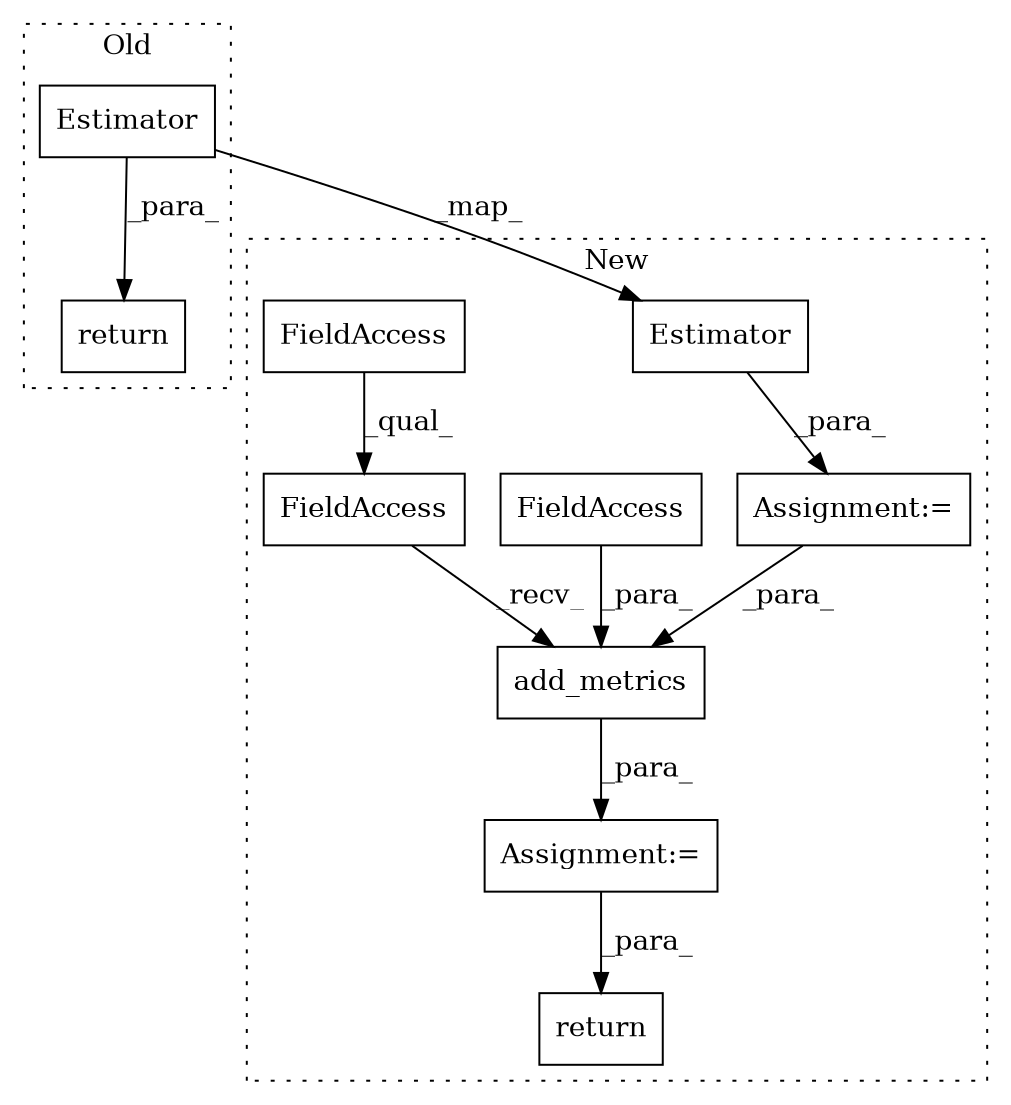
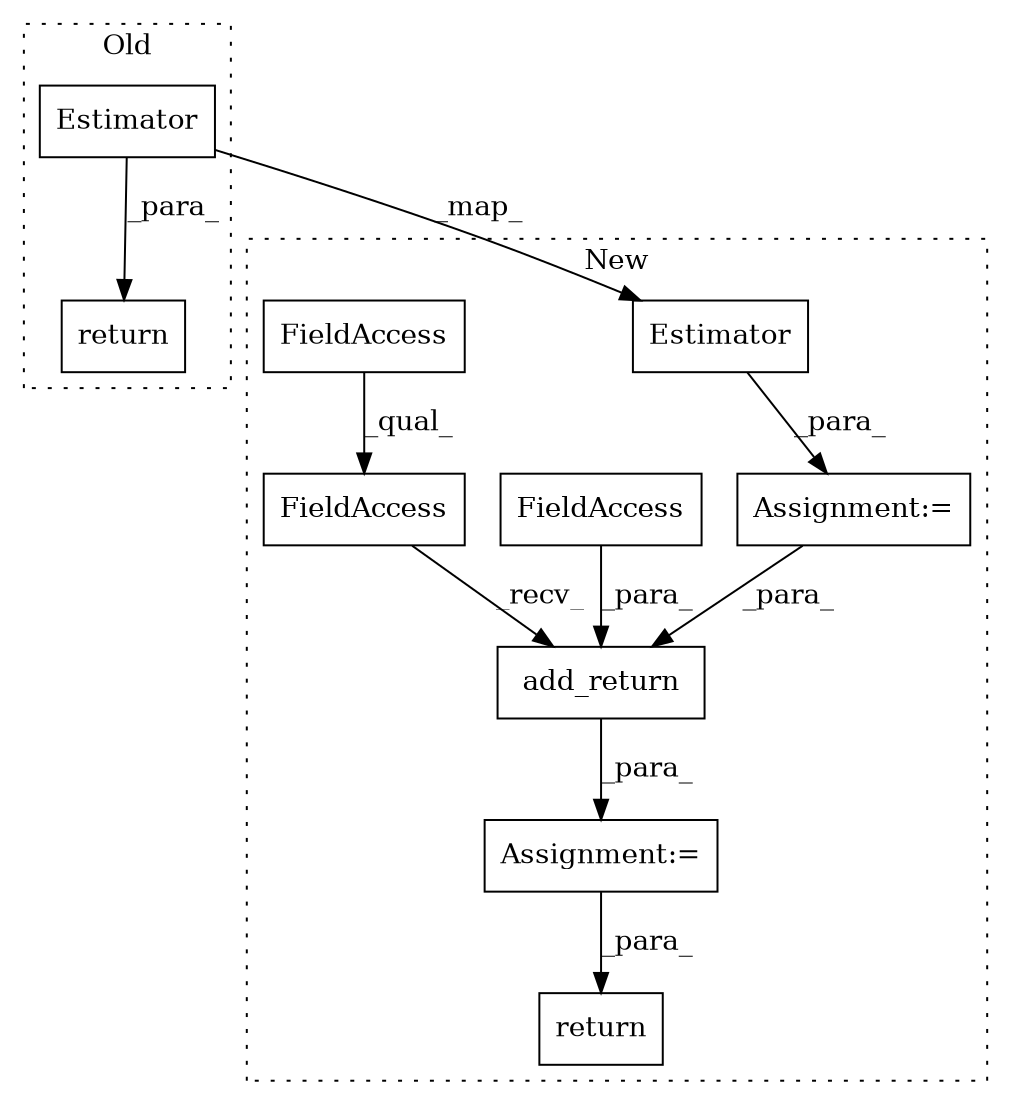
node "add_metrics": label "add_metrics" -> "add_return"
